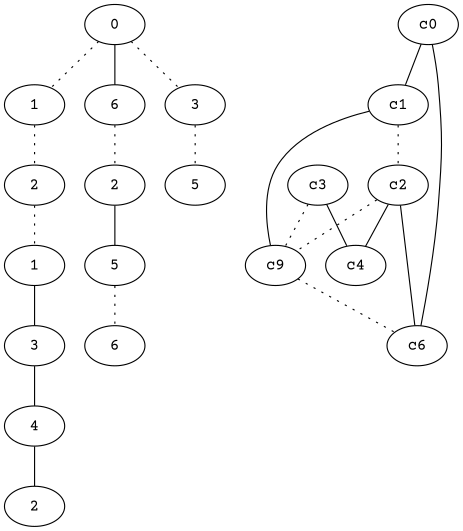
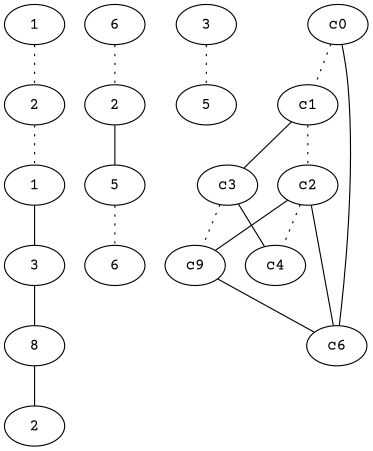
node "0": removed
edge "c0" -- "c1": style solid -> dotted
edge "c1" -- "c9": now "c1" -- "c3"
edge "c2" -- "c9": style dotted -> solid
edge "c2" -- "c4": style solid -> dotted
edge "c9" -- "c6": style dotted -> solid
node "4": label "4" -> "8"
